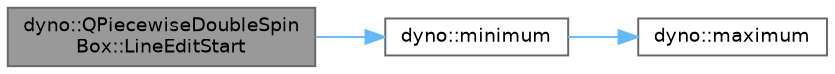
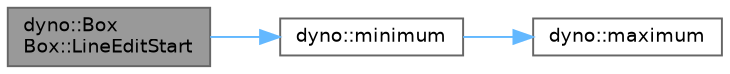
node "dyno::QPiecewiseDoubleSpin Box::LineEditStart": label "dyno::QPiecewiseDoubleSpin Box::LineEditStart" -> "dyno::Box Box::LineEditStart"
